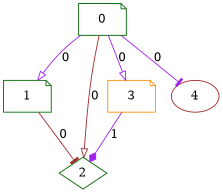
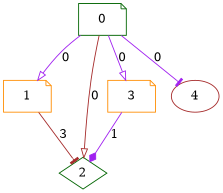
node "1": color darkgreen -> darkorange
edge "1" -> "2": label "0" -> "3"
